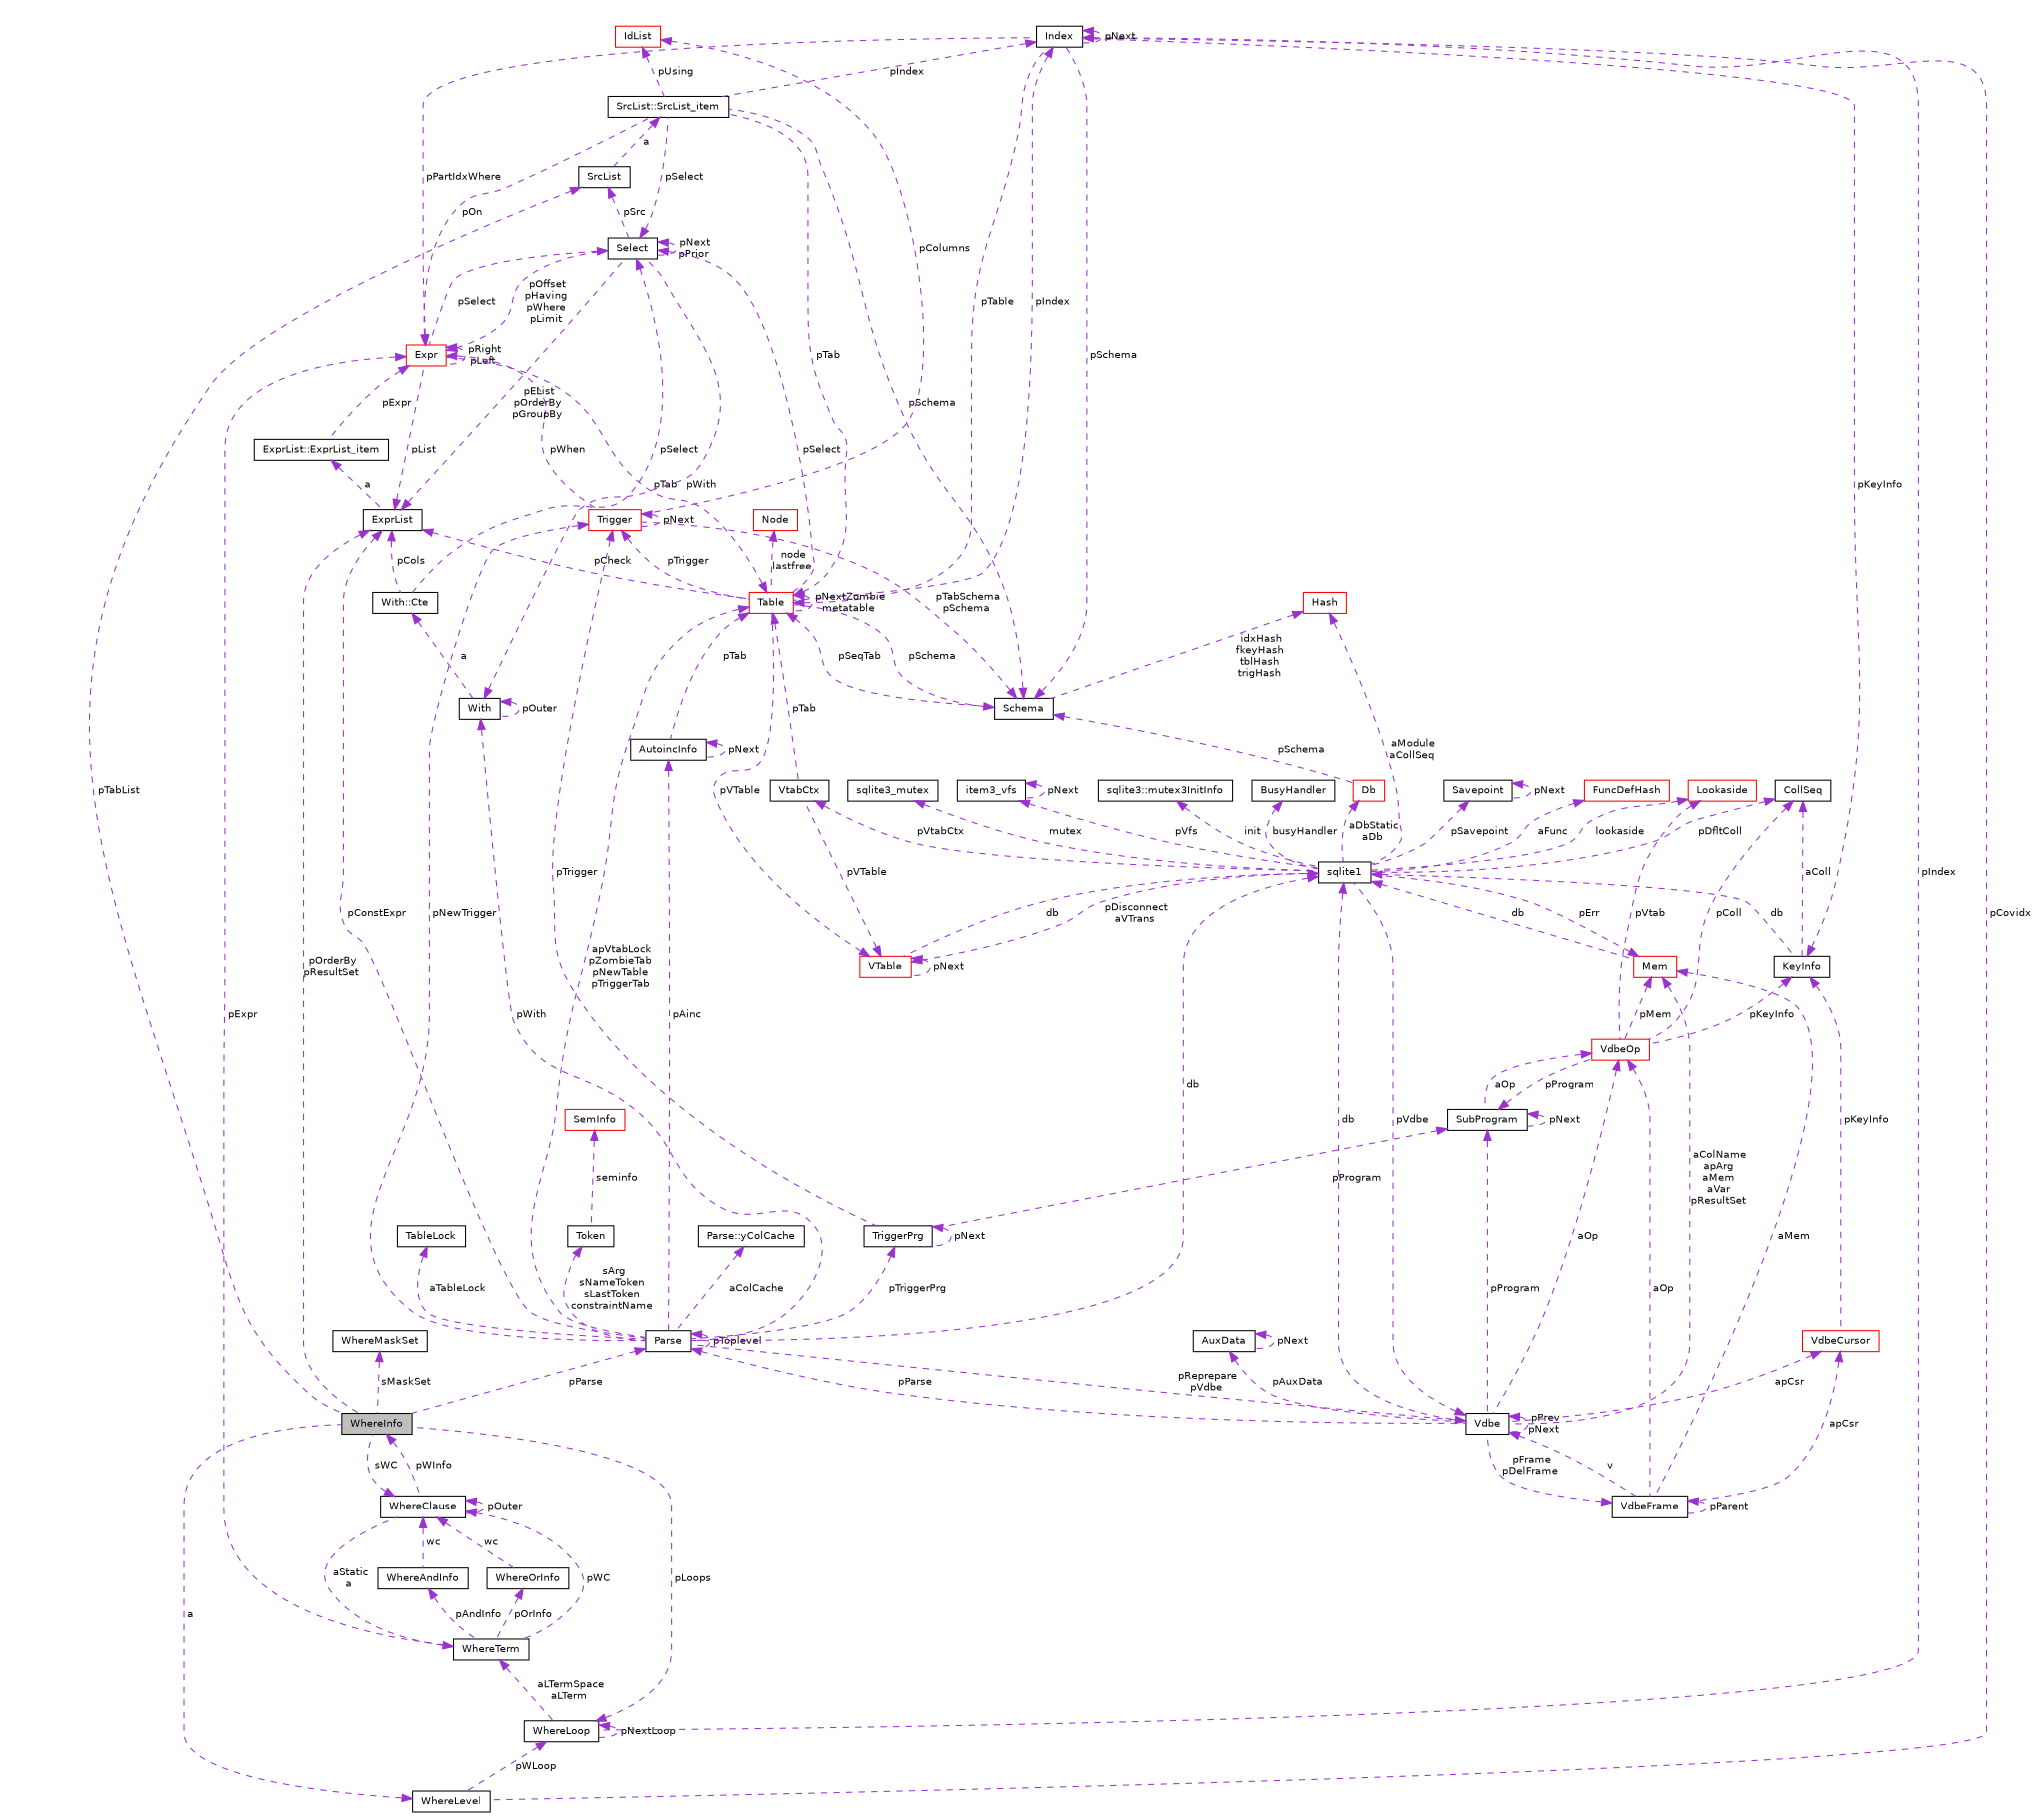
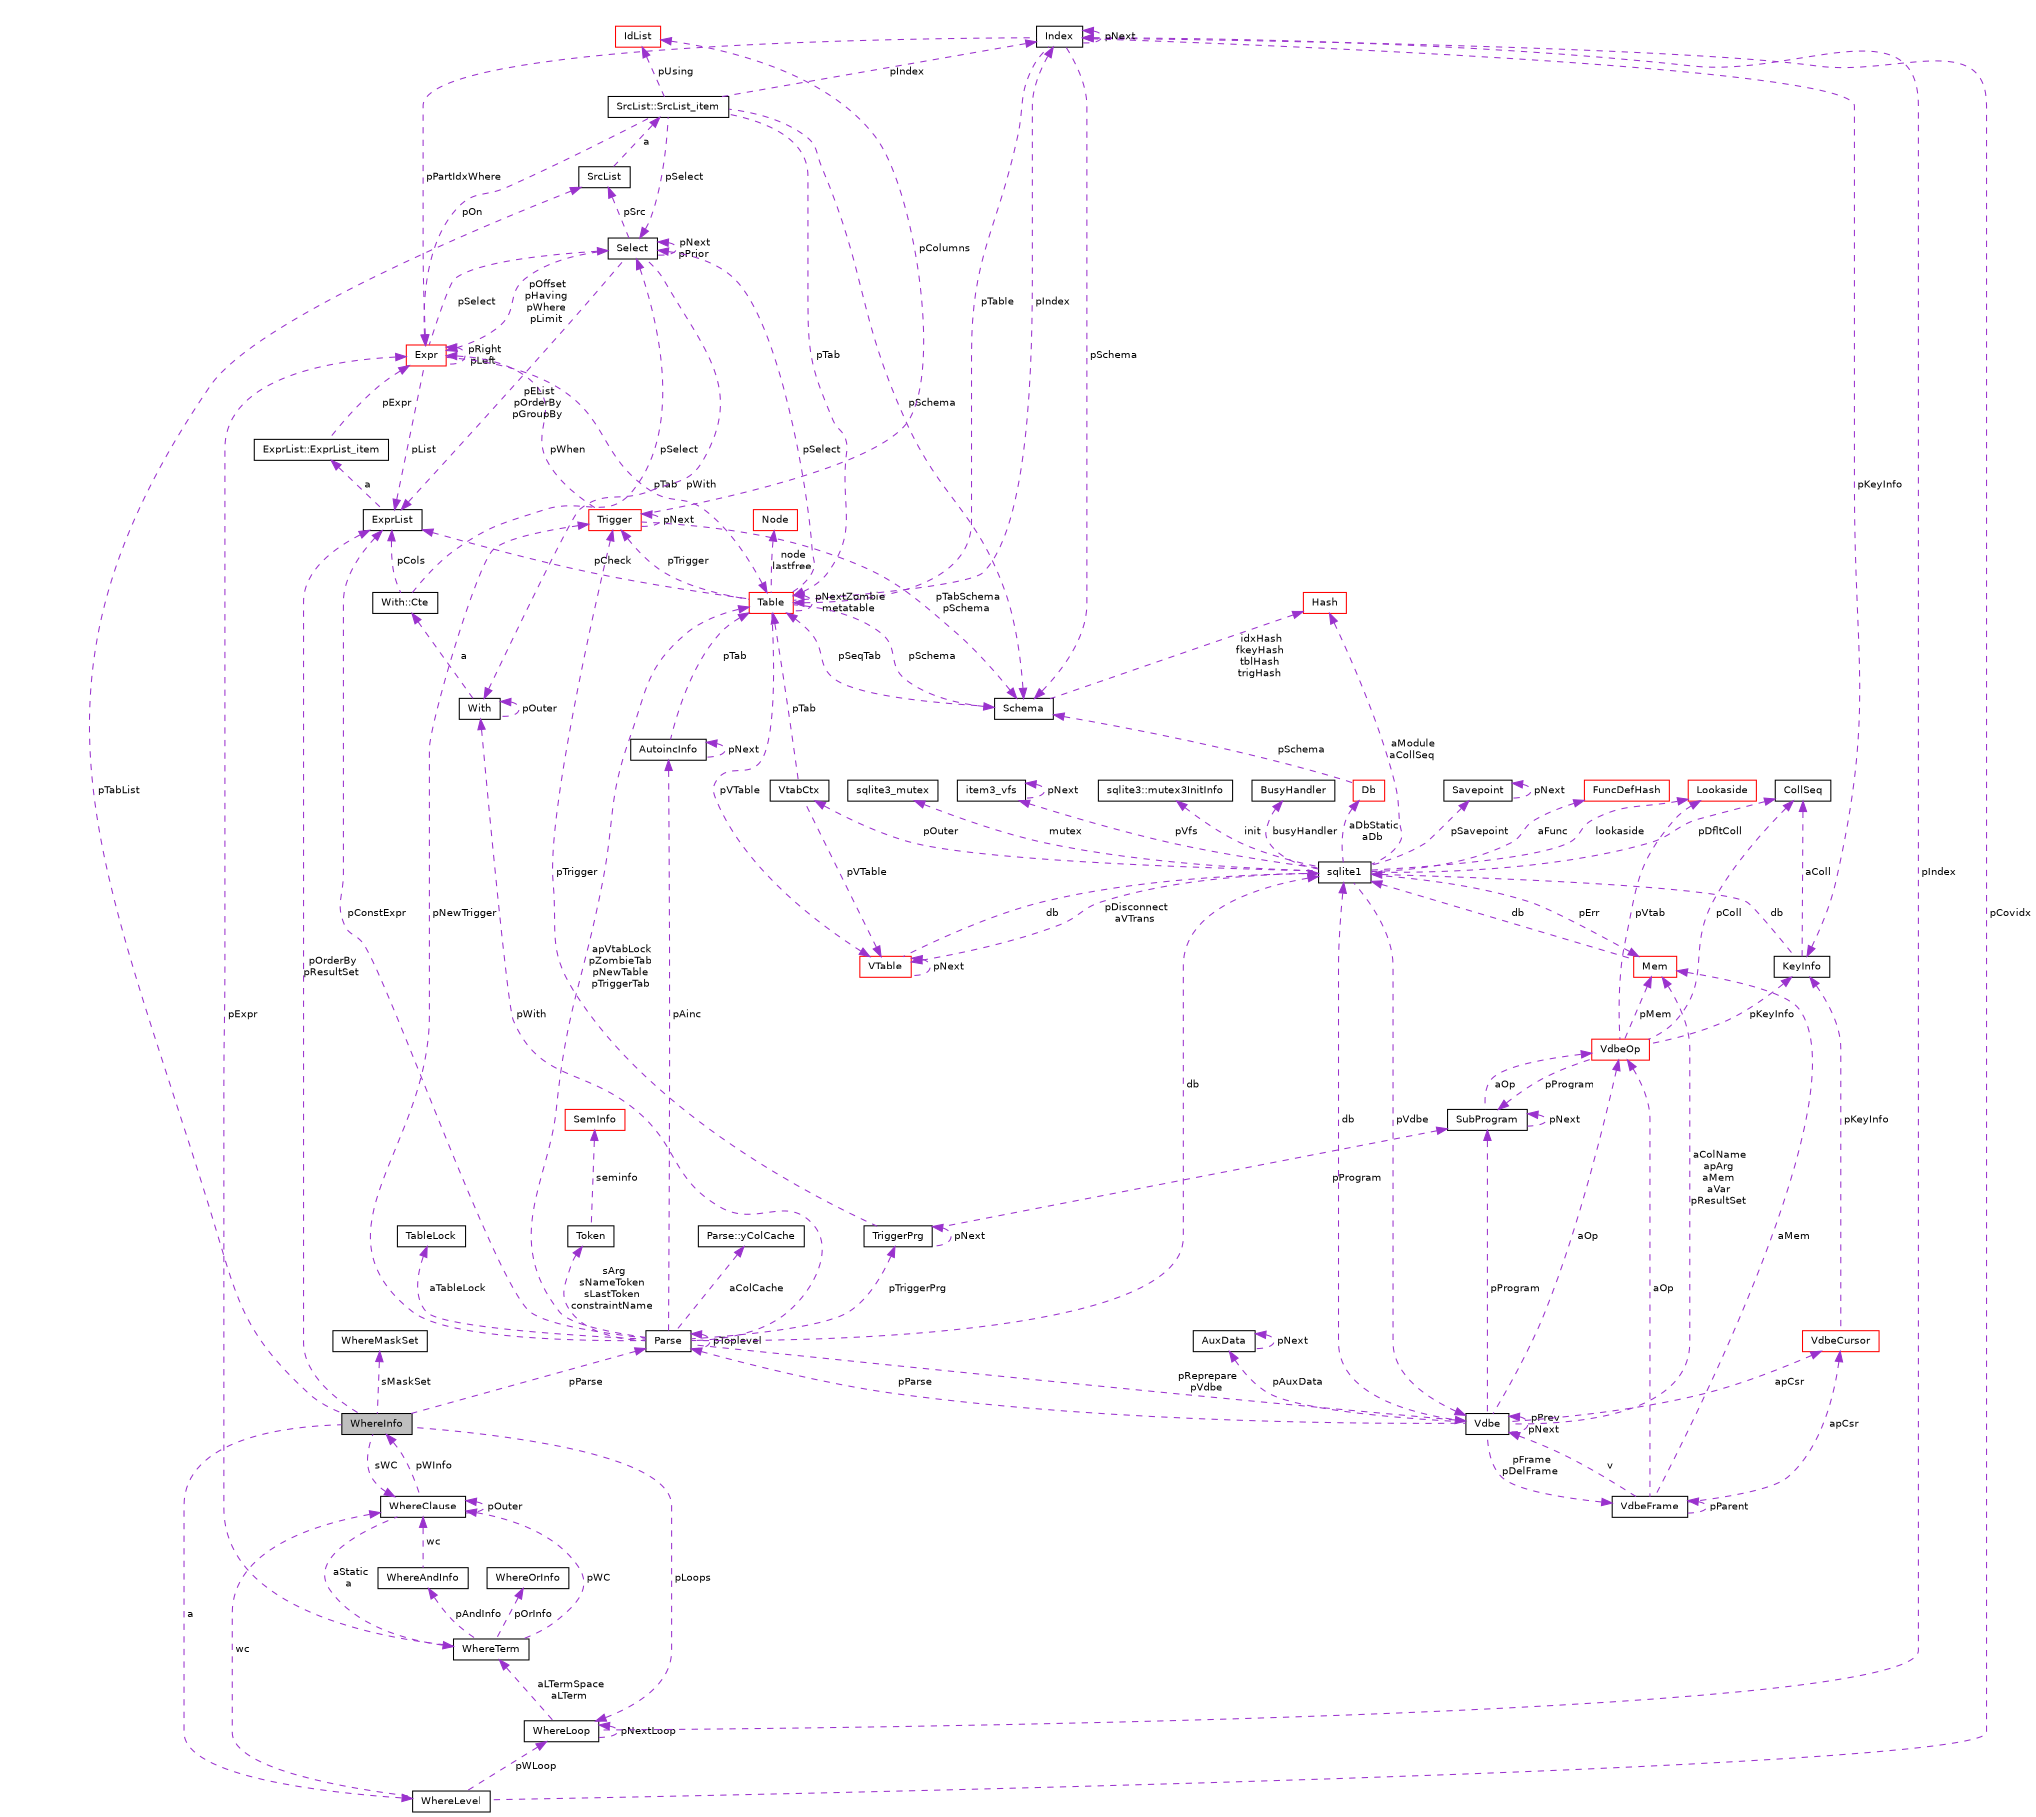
edge "sqlite1" -> "VtabCtx": label " pVtabCtx" -> " pOuter"
edge "WhereOrInfo" -> "WhereClause": now "WhereLevel" -> "WhereClause"
